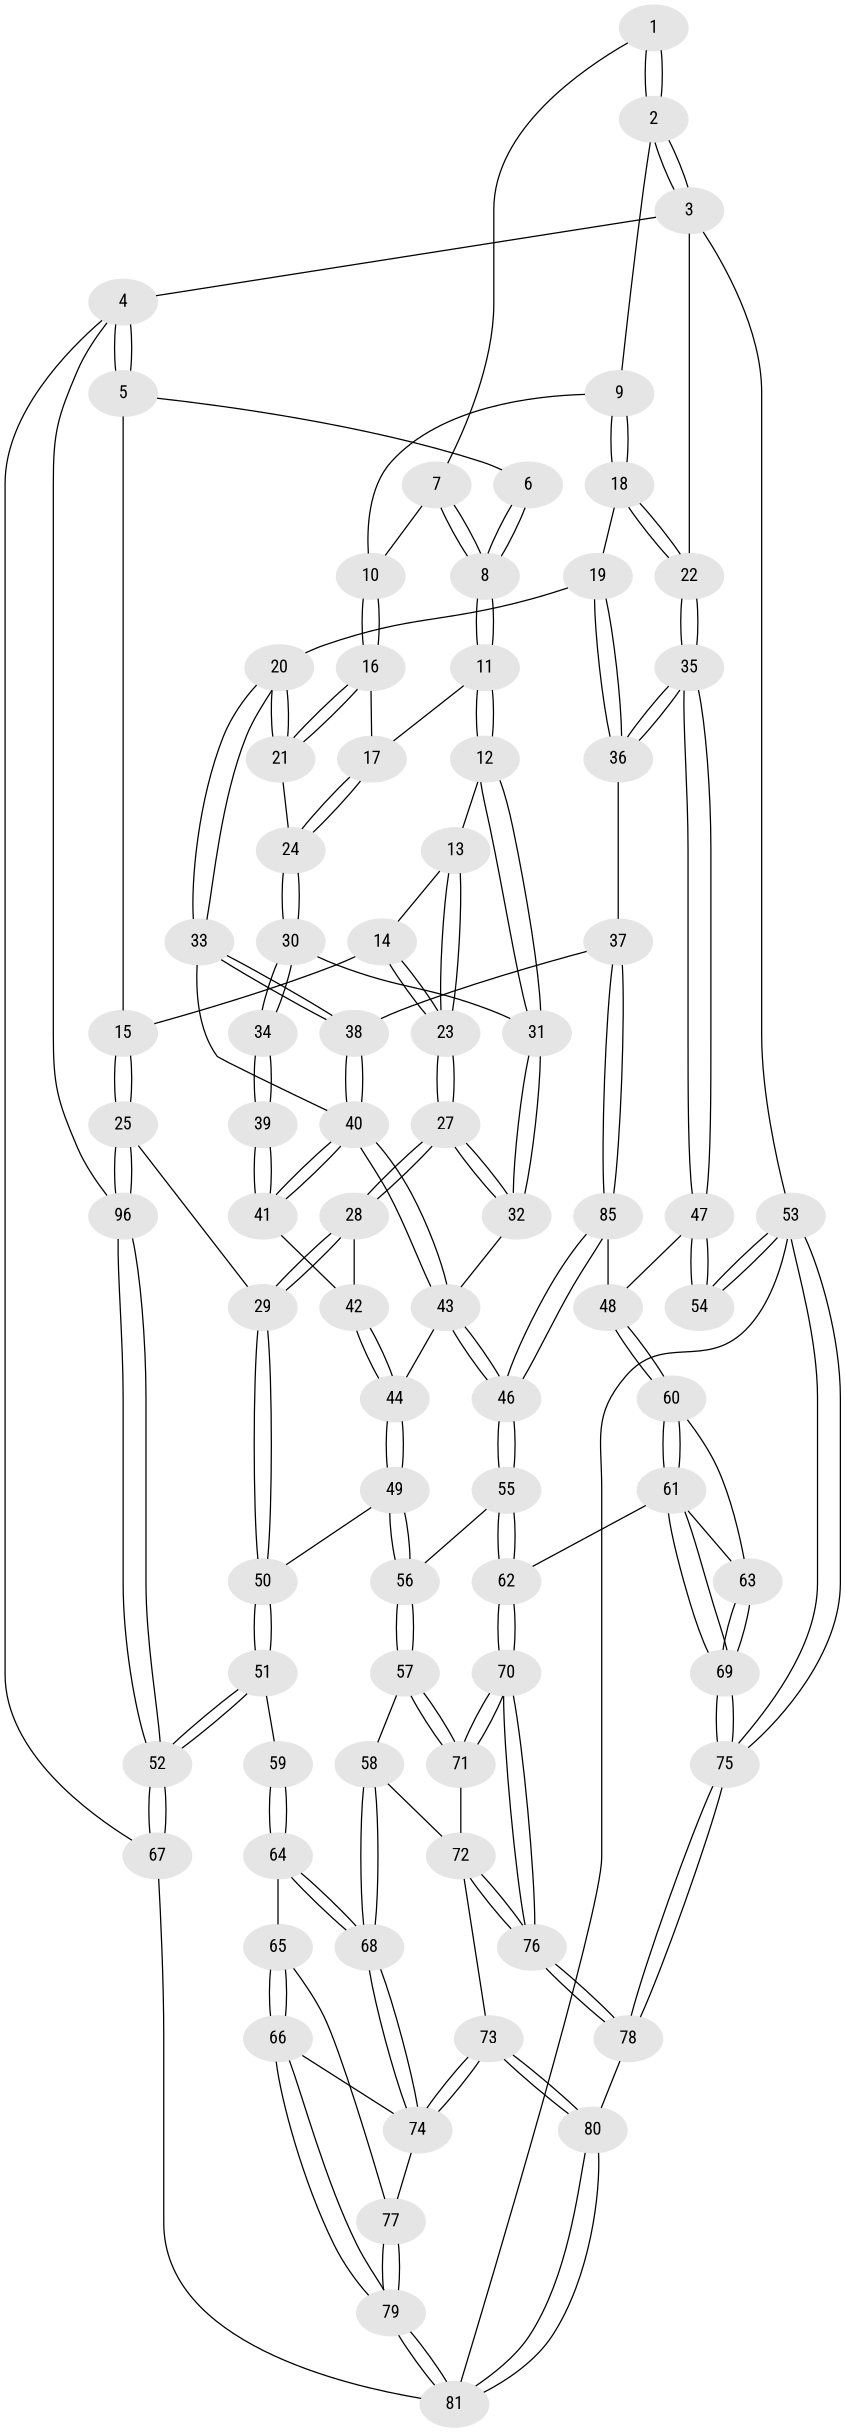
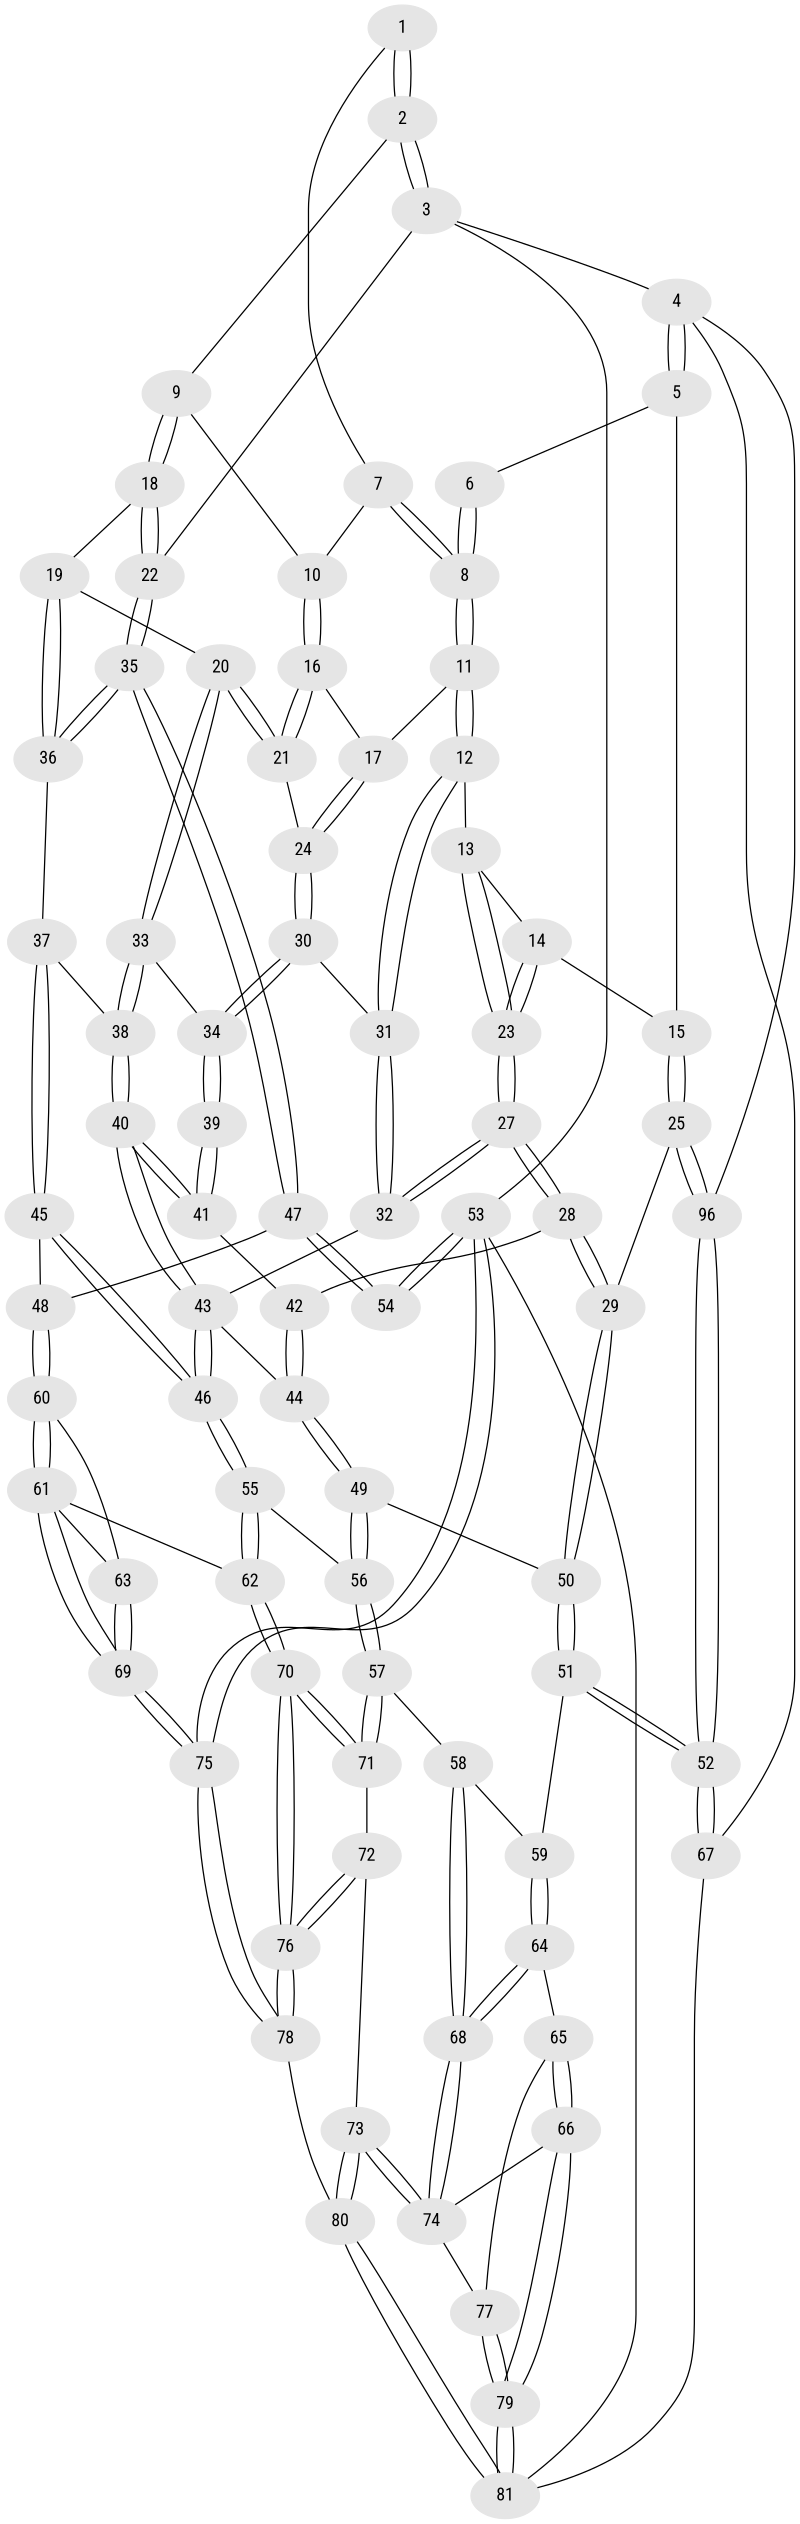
edge "33" -- "40": now "33" -- "34"
node "85": label "85" -> "45"
edge "58" -- "72": now "58" -- "59"
